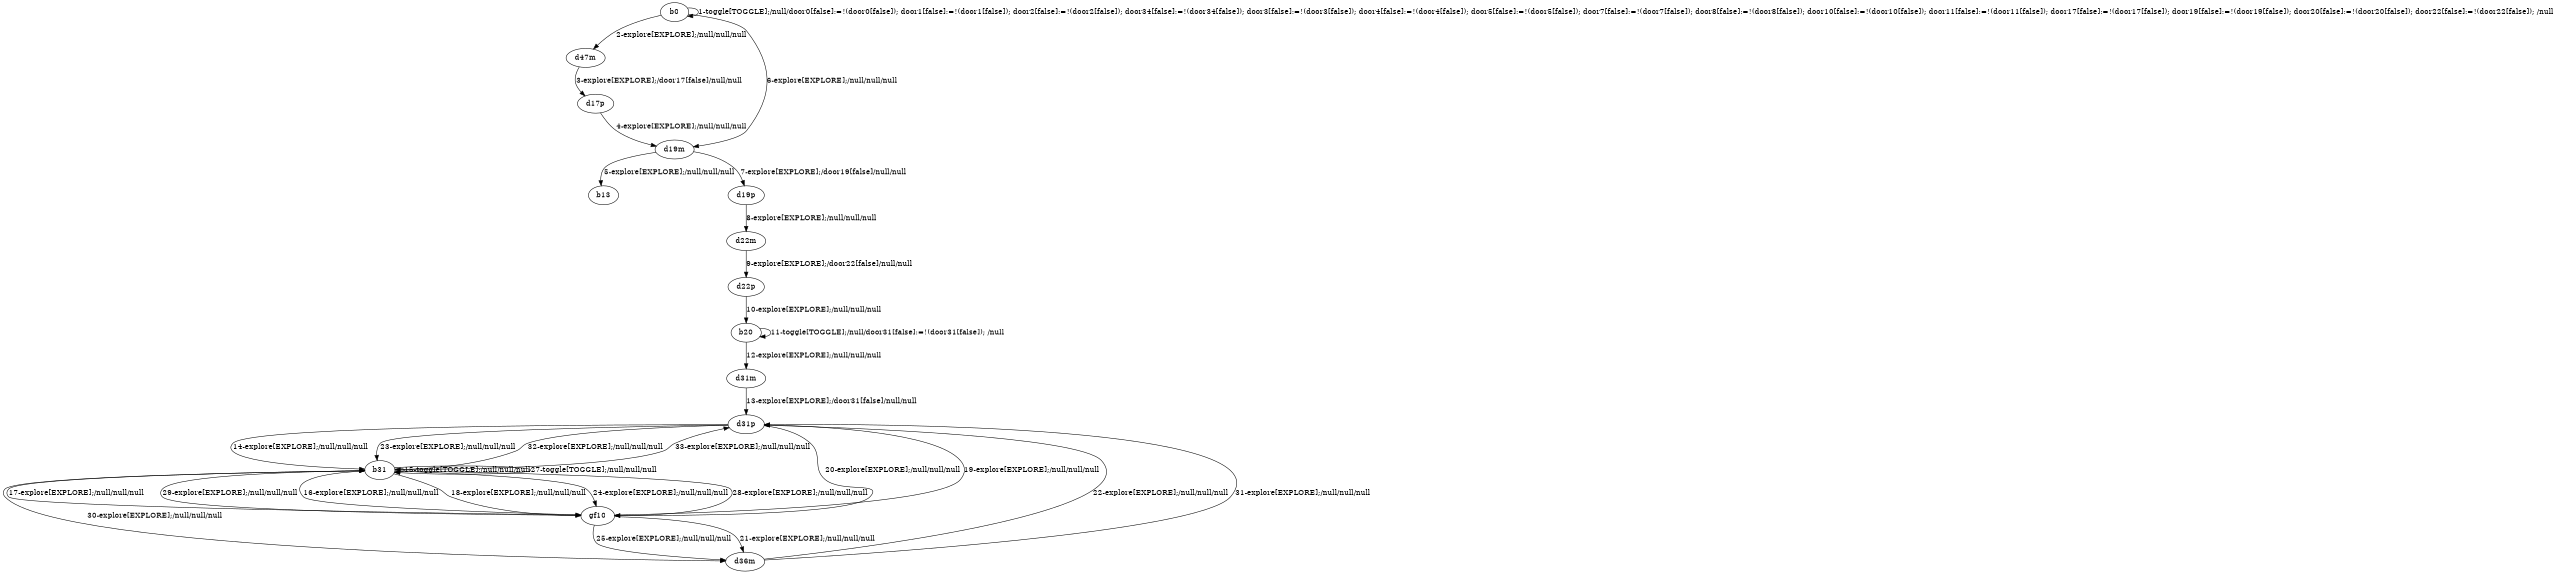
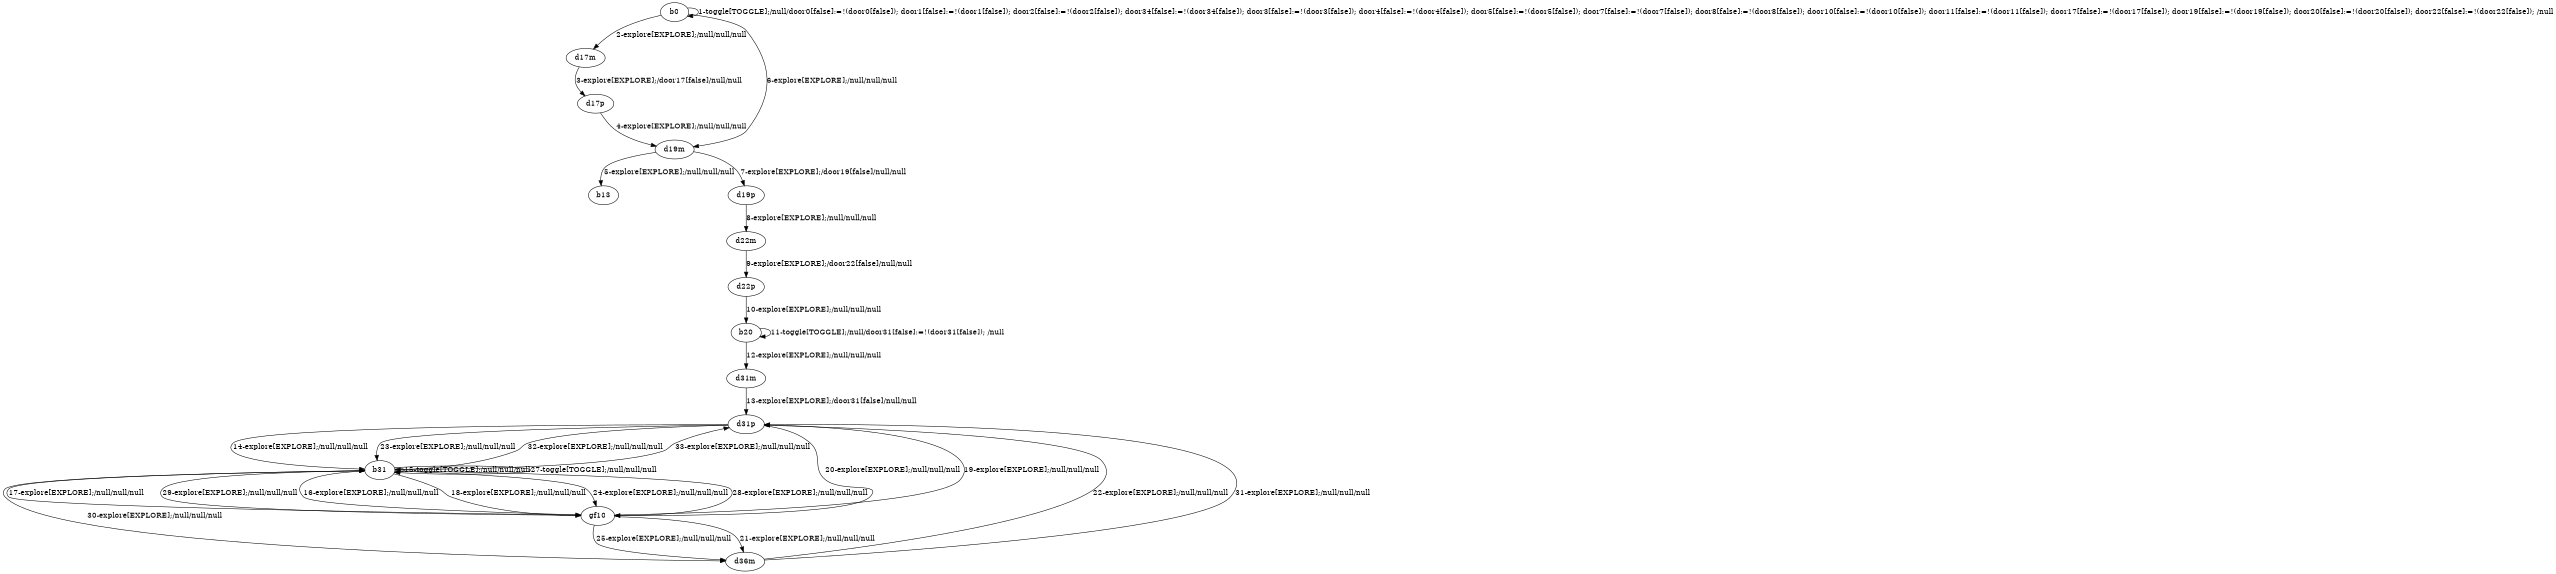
node "d47m": label "d47m" -> "d17m"
